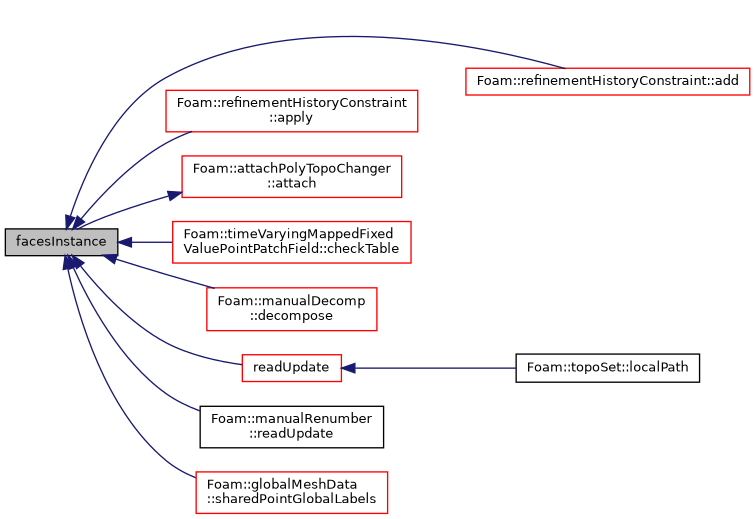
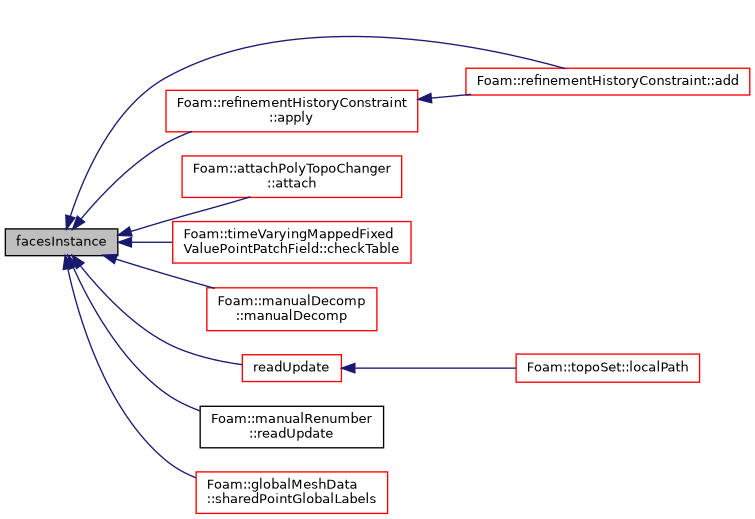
edge "Foam::refinementHistoryConstraint::add" -> "Foam::refinementHistoryConstraint ::apply": added
edge "facesInstance" -> "Foam::attachPolyTopoChanger ::attach": reversed
node "Foam::manualDecomp ::decompose": label "Foam::manualDecomp ::decompose" -> "Foam::manualDecomp ::manualDecomp"
node "Foam::topoSet::localPath": color black -> red
